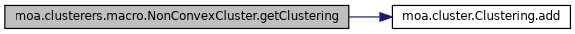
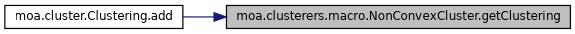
edge "moa.clusterers.macro.NonConvexCluster.getClustering" -> "moa.cluster.Clustering.add": reversed
